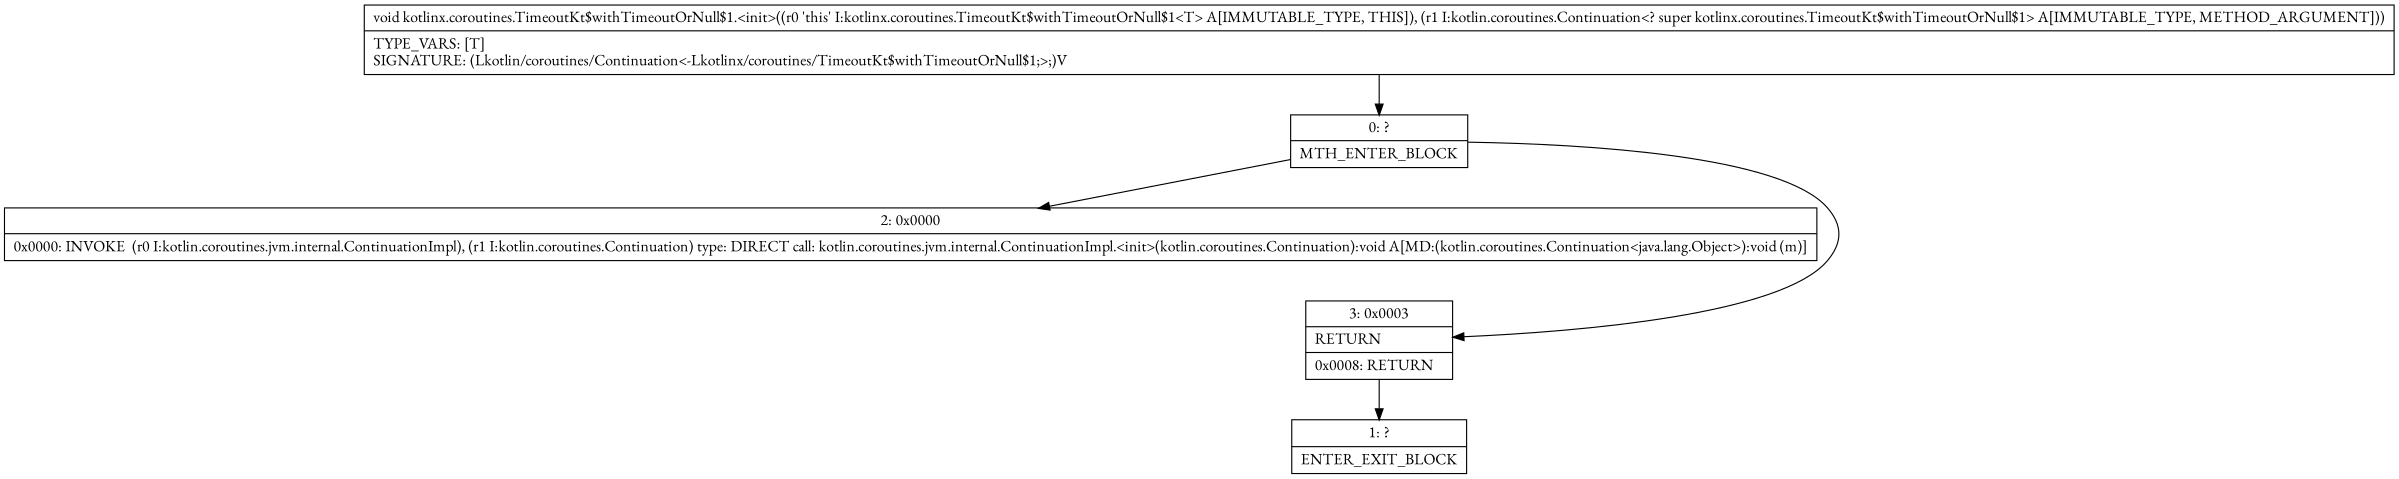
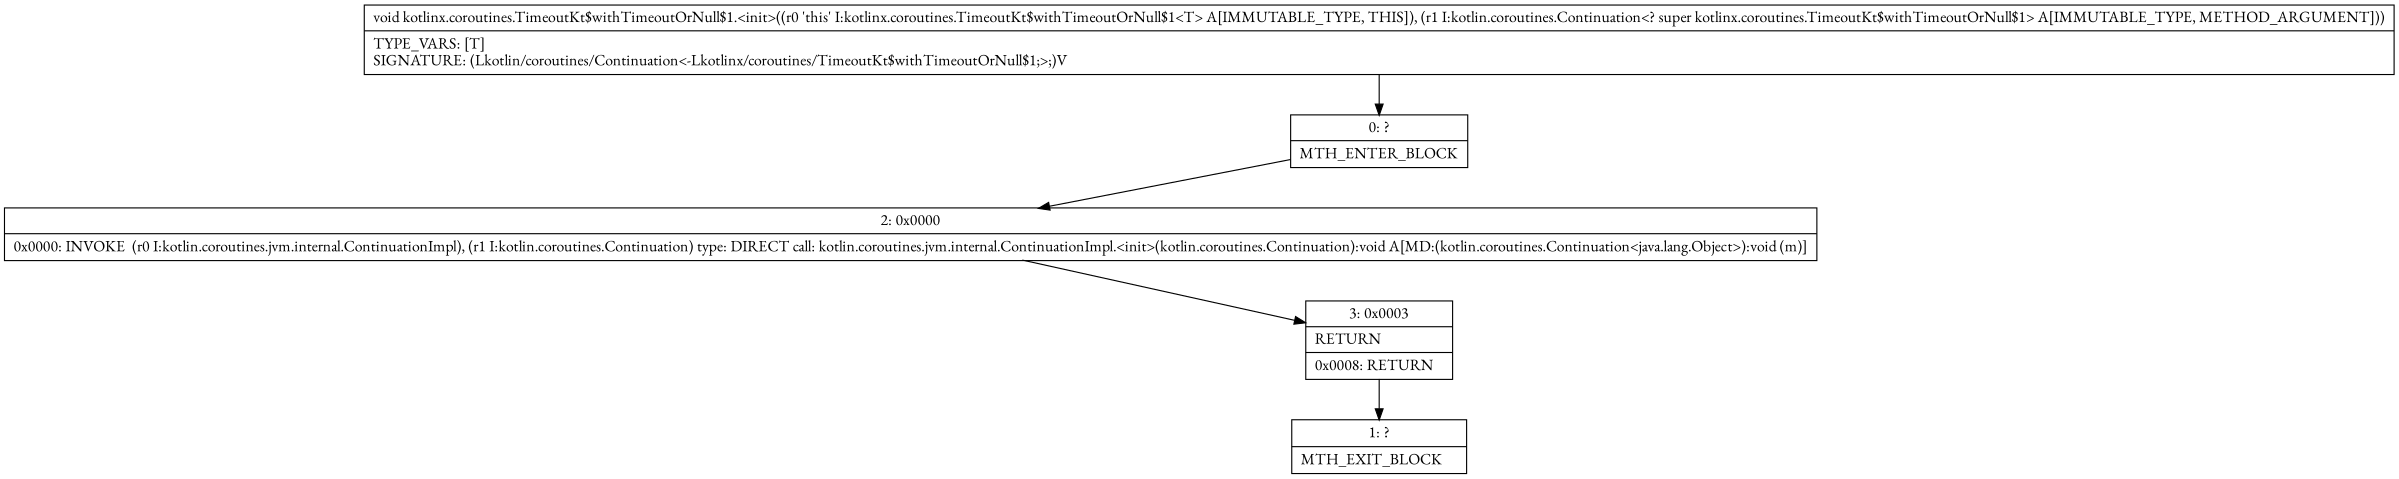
edge "0: ?" -> "3: 0x0003": now "2: 0x0000" -> "3: 0x0003"
node "1: ?": text "ENTER_EXIT_BLOCK" -> "MTH_EXIT_BLOCK"
